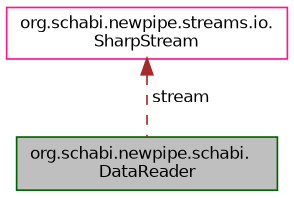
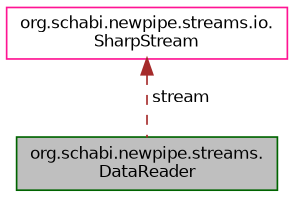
node "org.schabi.newpipe.schabi. DataReader": label "org.schabi.newpipe.schabi. DataReader" -> "org.schabi.newpipe.streams. DataReader"
